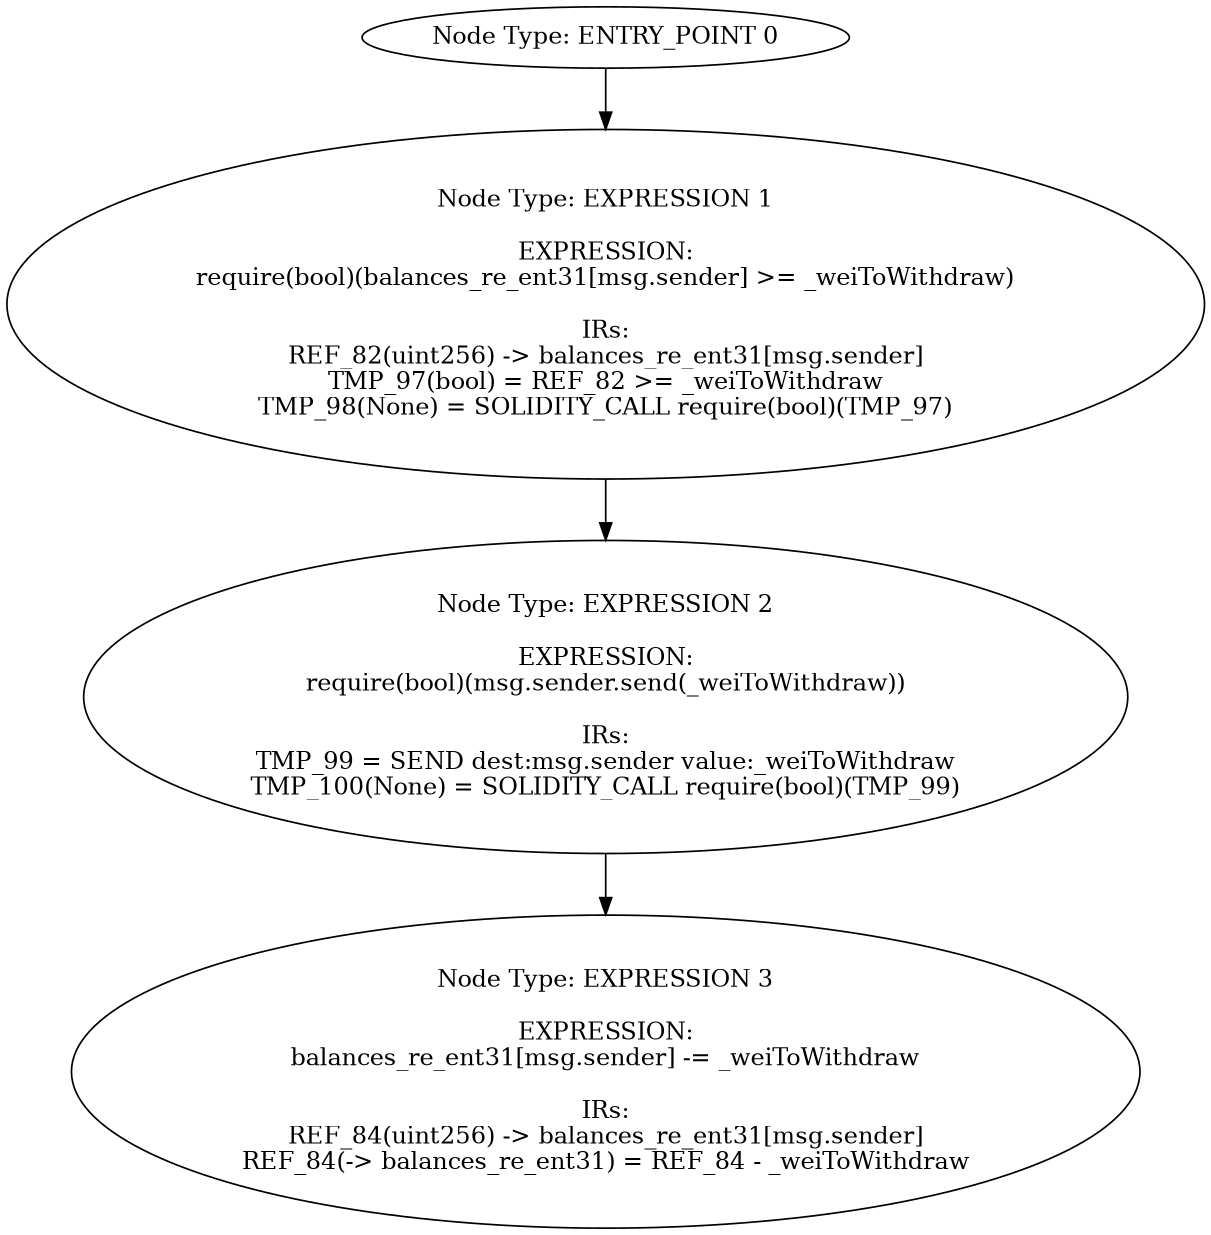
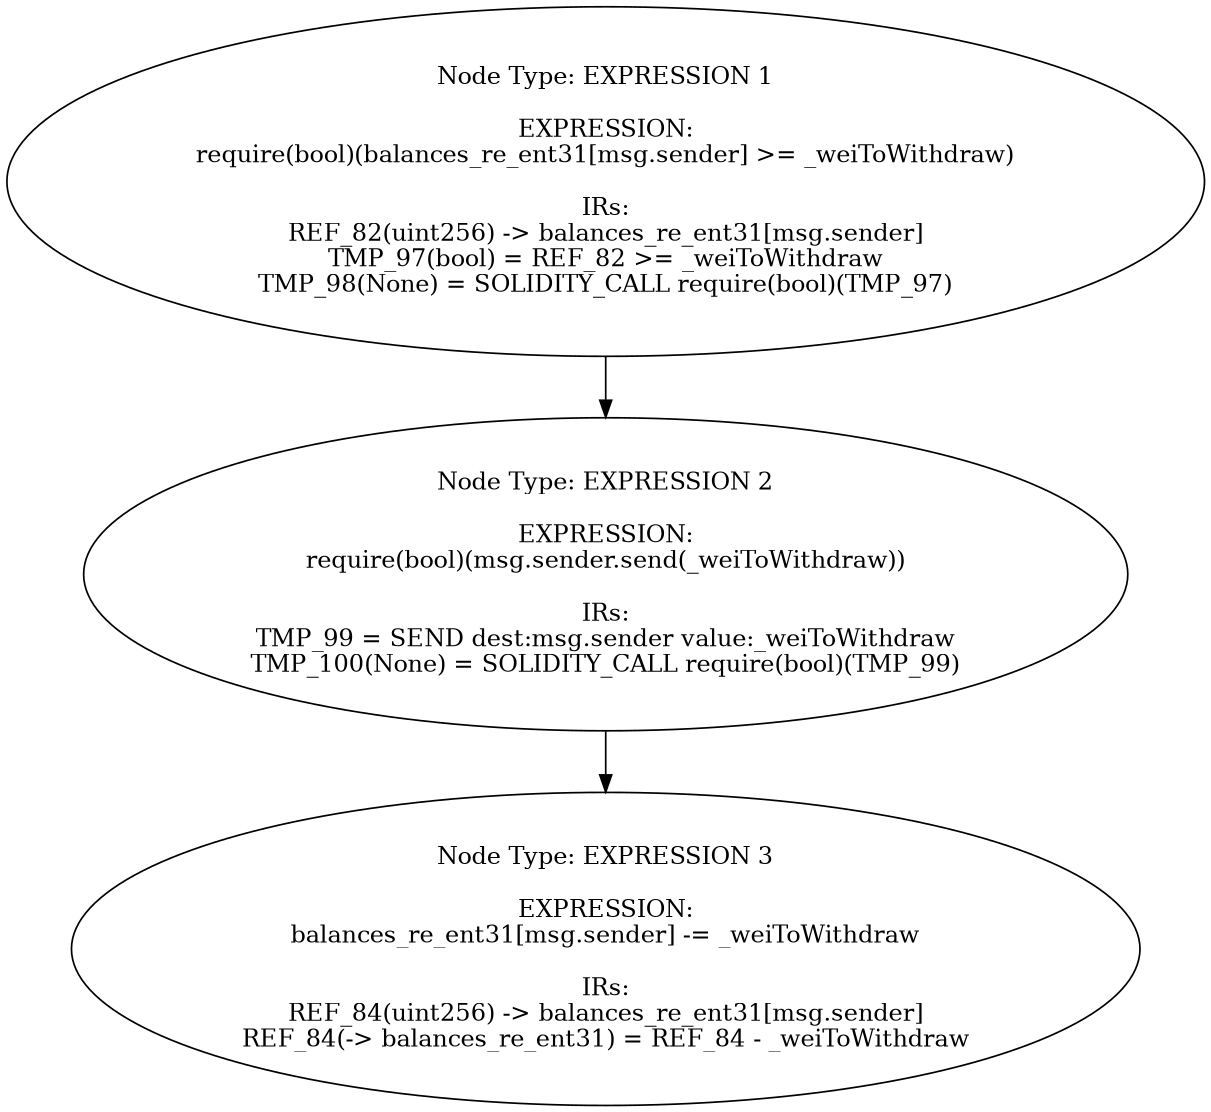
node "Node Type: ENTRY_POINT 0": removed
